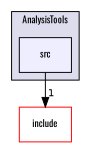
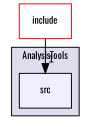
edge "src" -> "include": reversed
